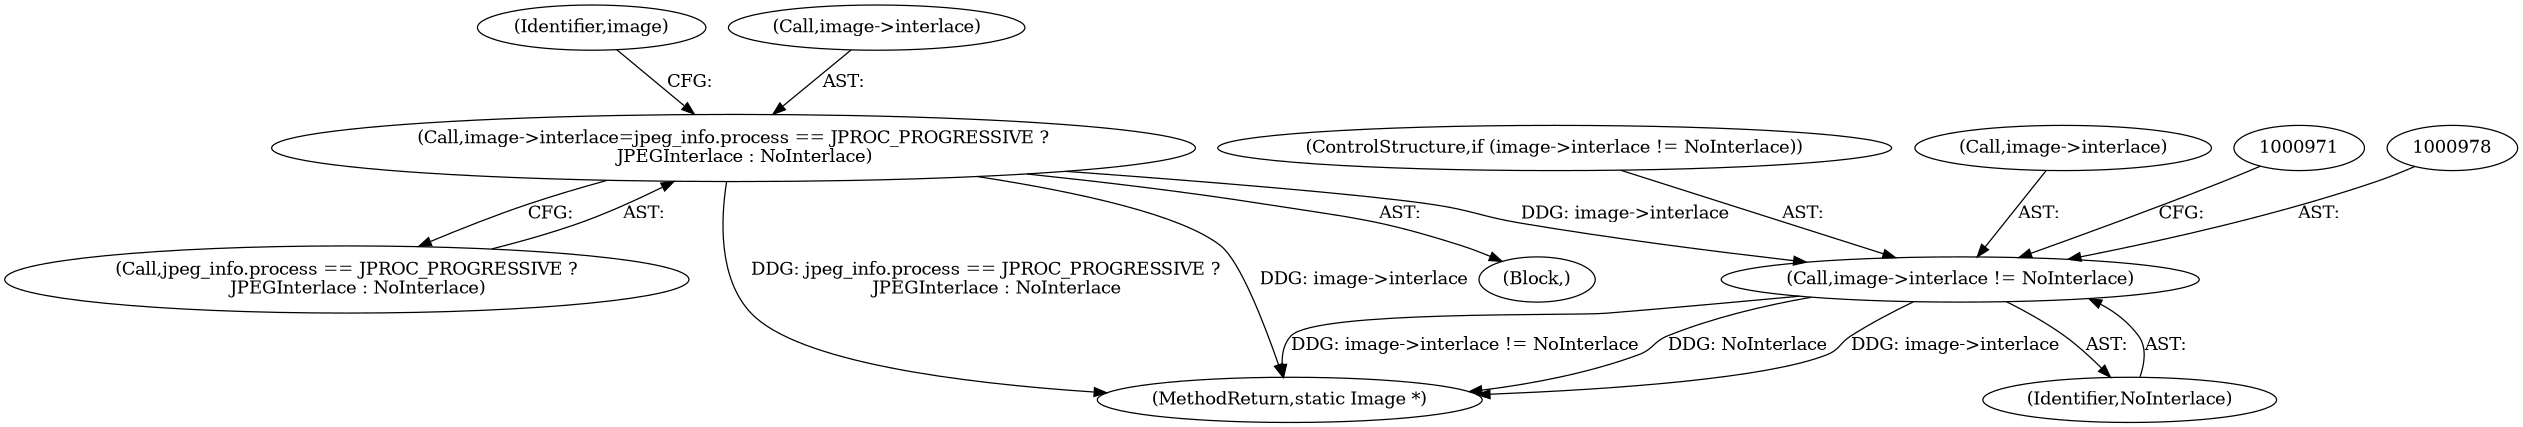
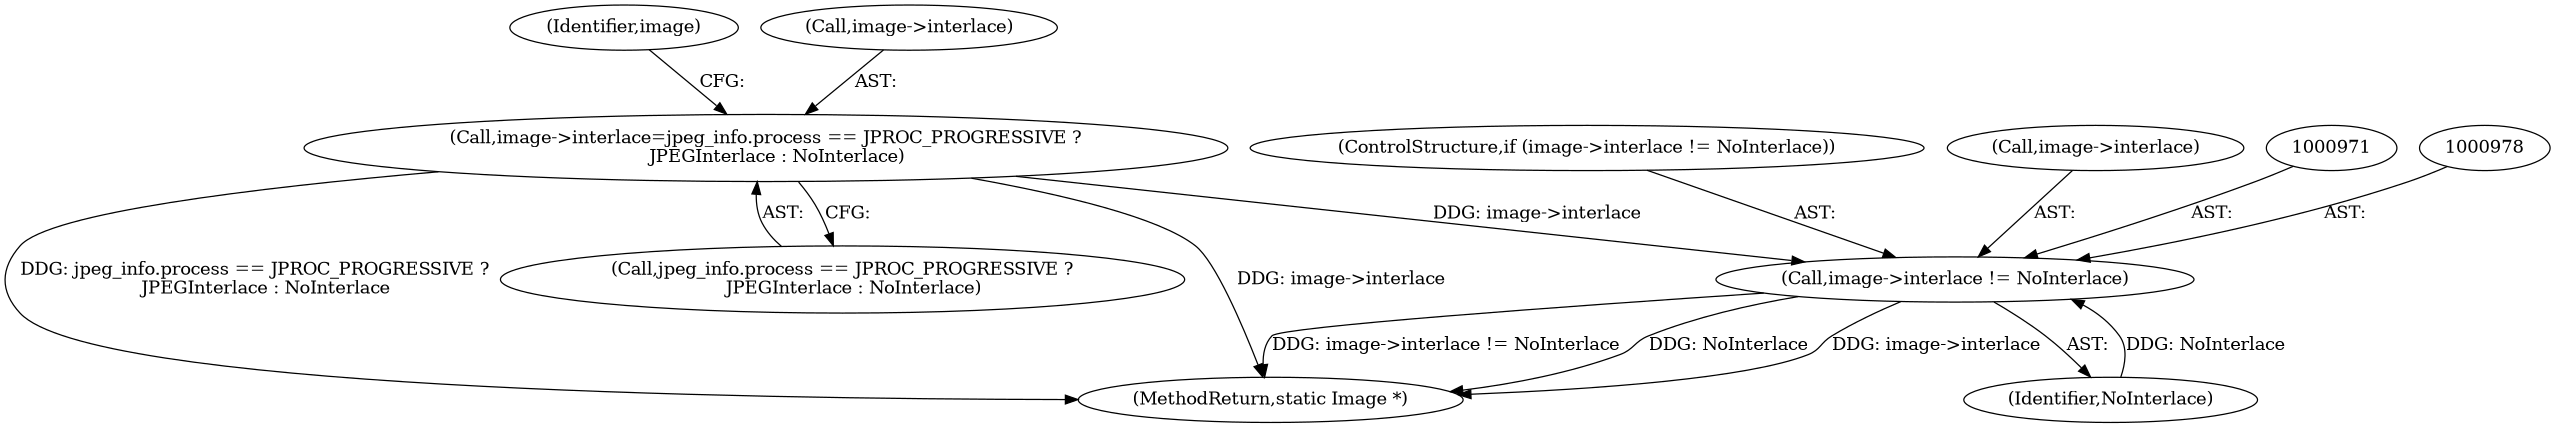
edge "1000971" -> "(Call,image->interlace != NoInterlace)": label "CFG: " -> "AST: "
node "(Block,)": removed
edge "(Identifier,NoInterlace)" -> "(Call,image->interlace != NoInterlace)": label "AST: " -> "DDG: NoInterlace"
